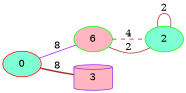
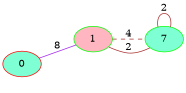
node "6": label "6" -> "1"
node "2": label "2" -> "7"
node "3": removed
